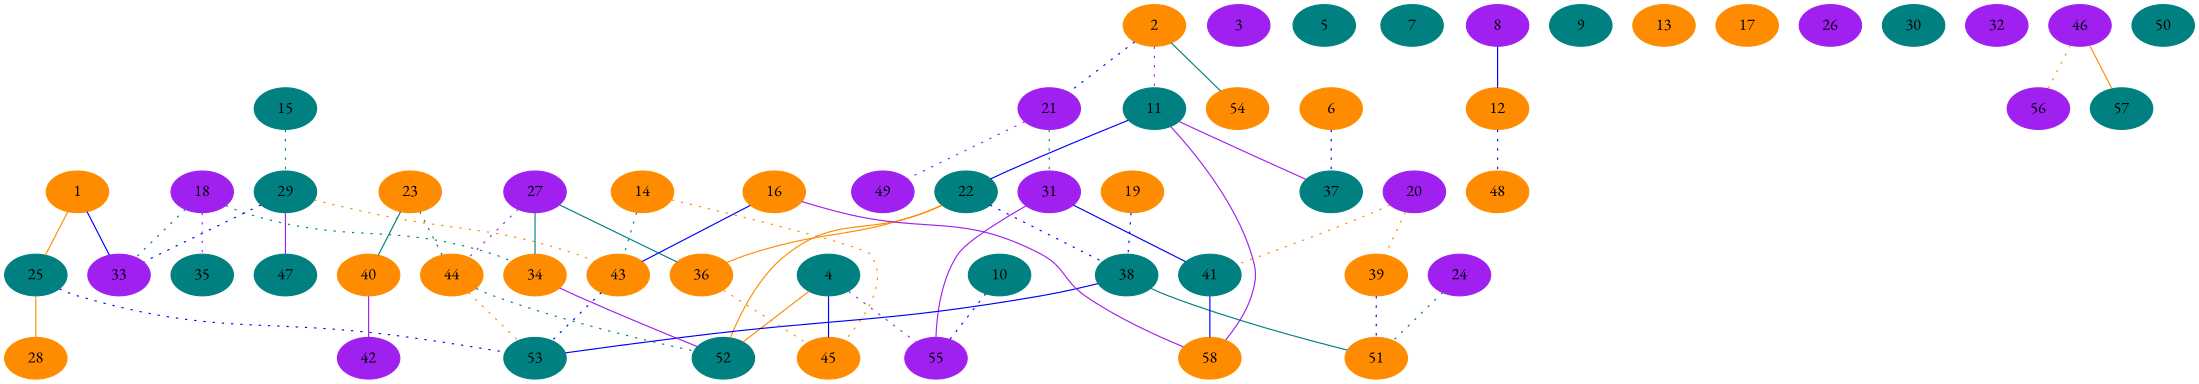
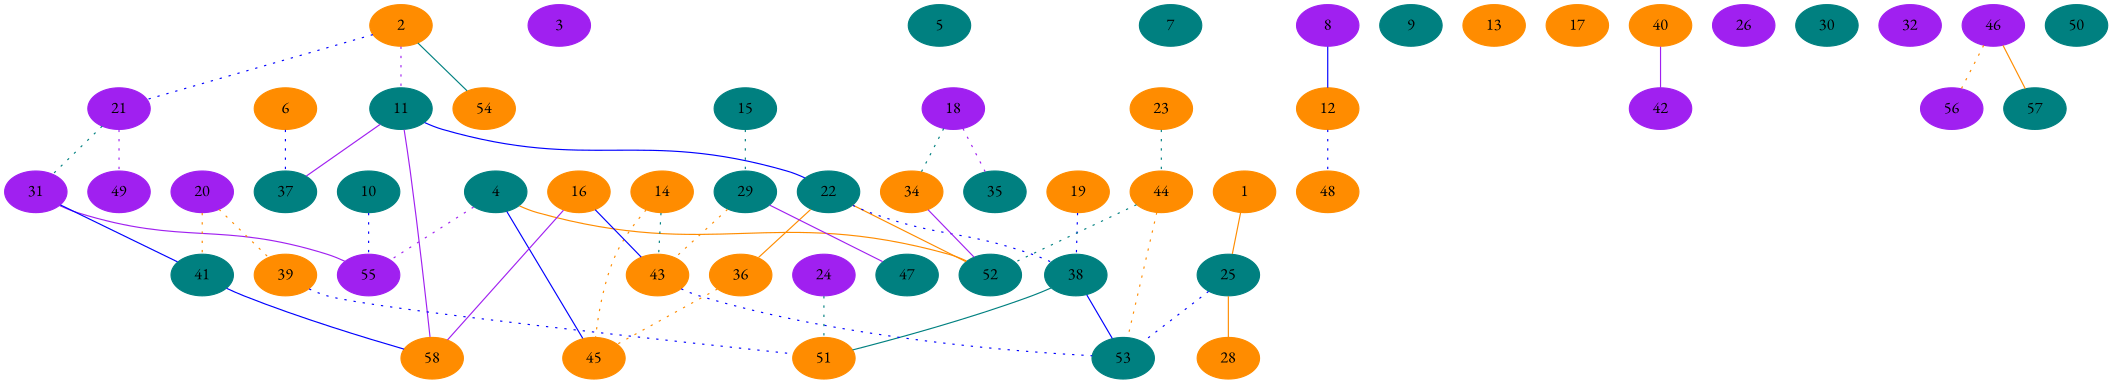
node "27": removed
edge "23" -- "40": removed
node "33": removed
